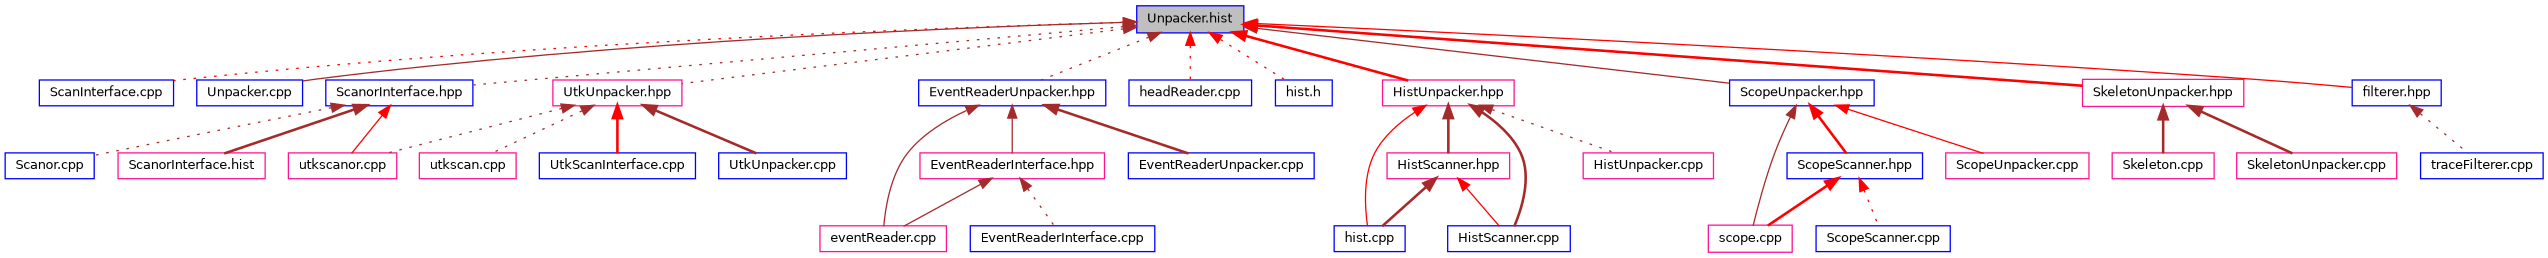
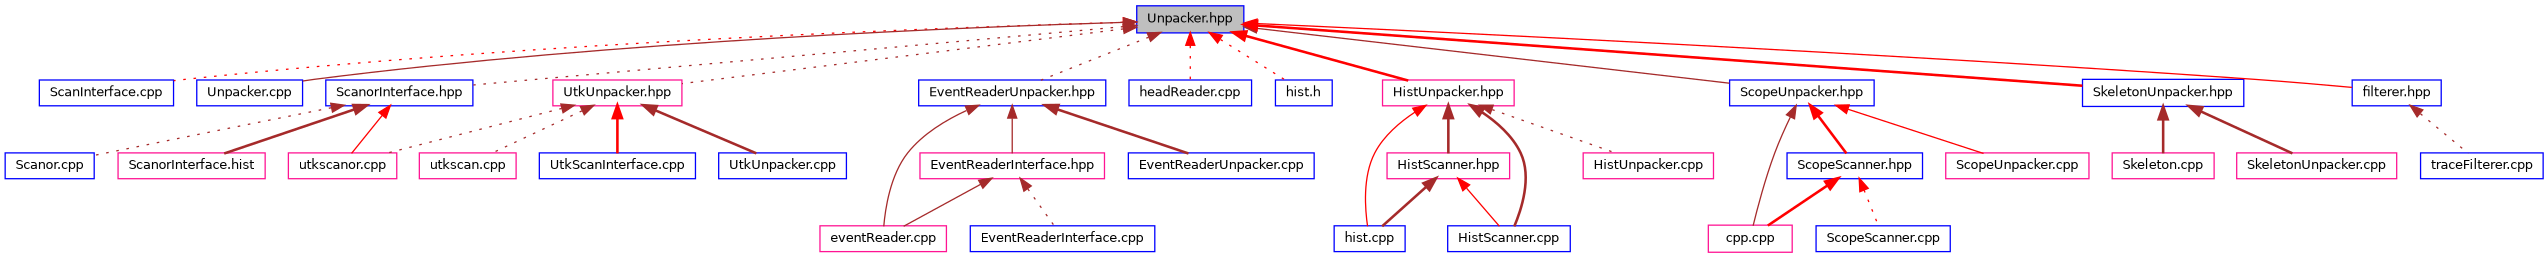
node "Unpacker.hist": label "Unpacker.hist" -> "Unpacker.hpp"
node "SkeletonUnpacker.hpp": color deeppink -> blue
node "scope.cpp": label "scope.cpp" -> "cpp.cpp"
